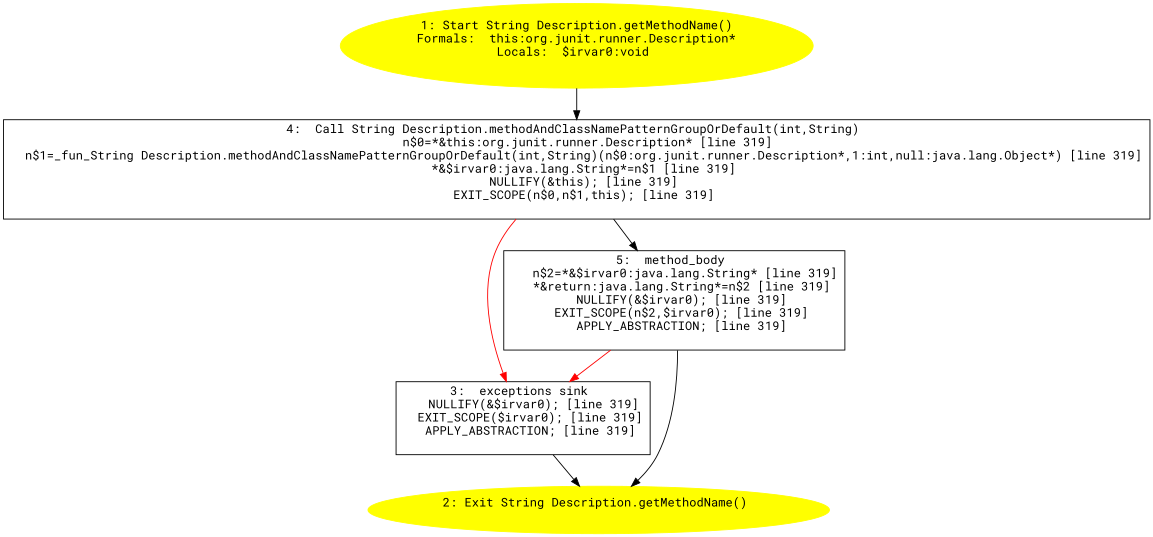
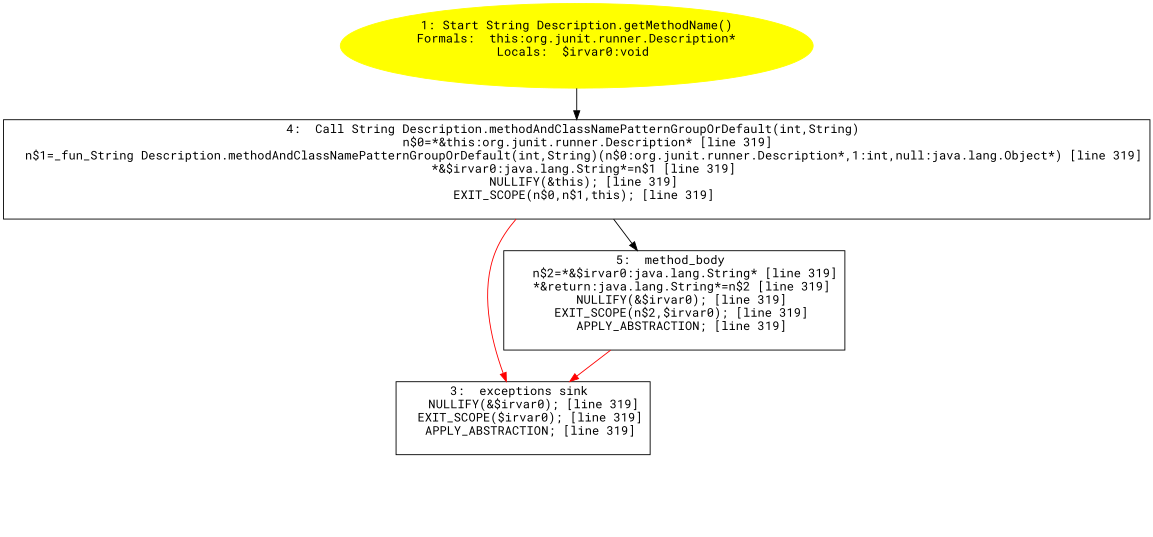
node "2: Exit String Description.getMethodName()": removed
